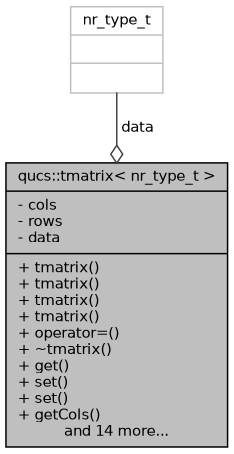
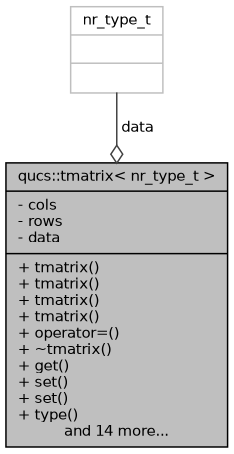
node "qucs::tmatrix< nr_type_t >": text "+ getCols()" -> "+ type()"
